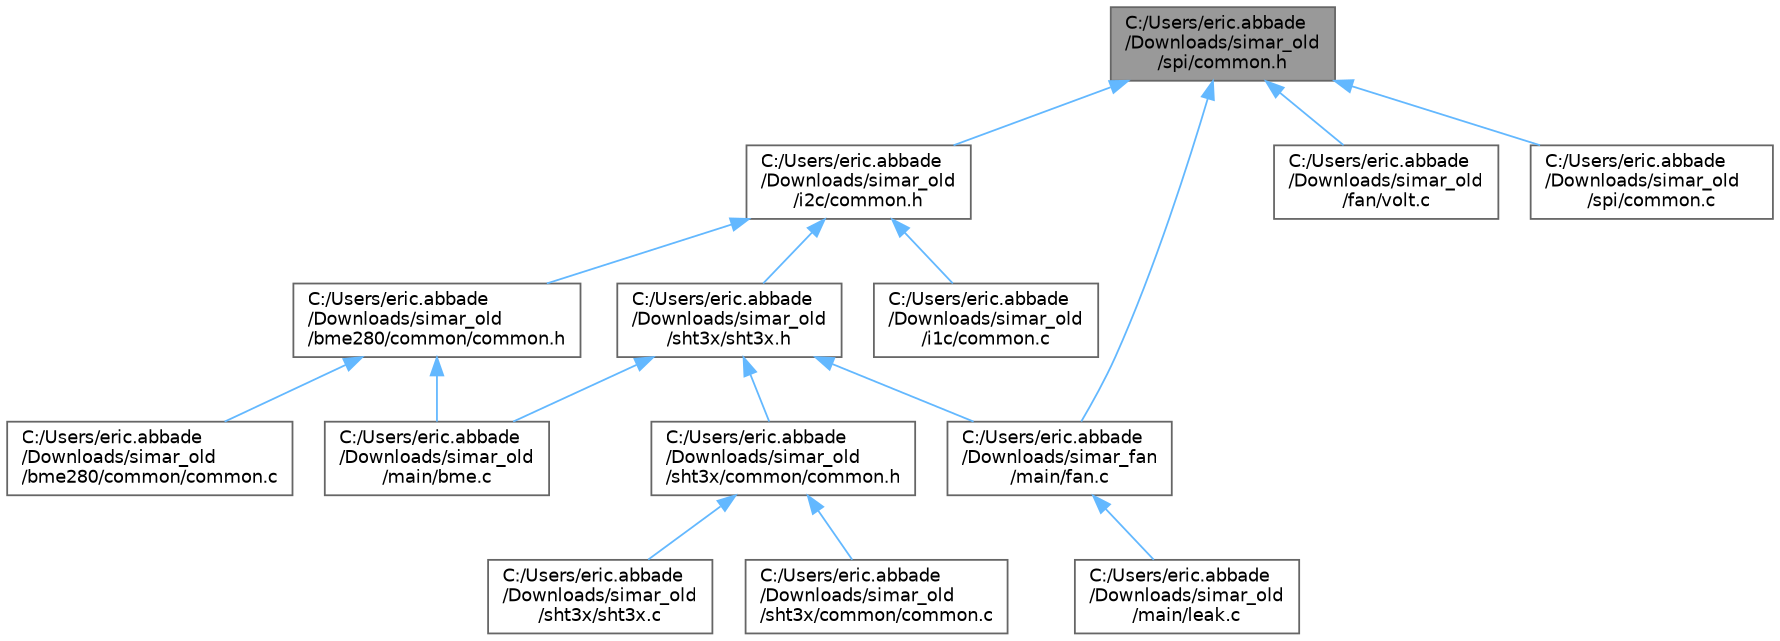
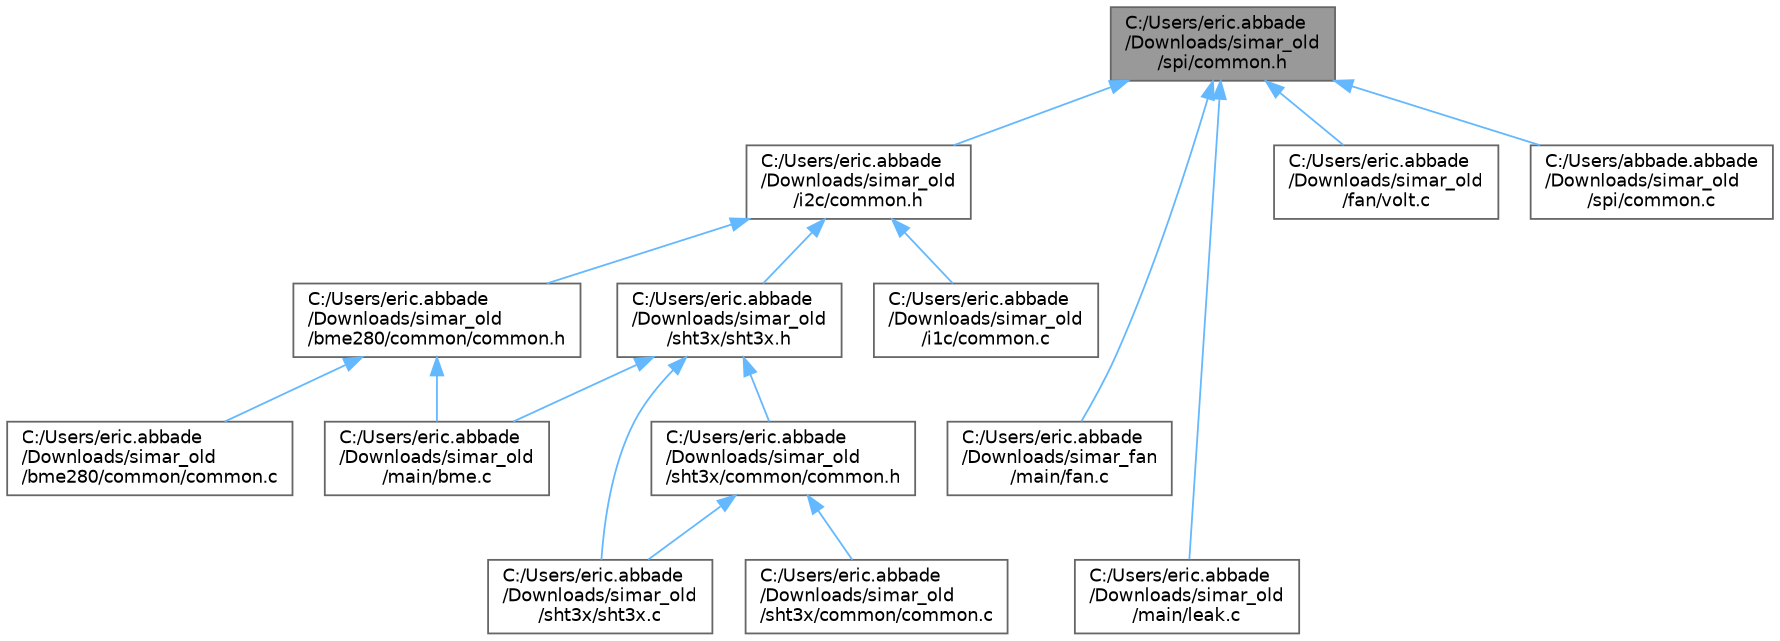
node "C:/Users/eric.abbade /Downloads/simar_old /spi/common.c": label "C:/Users/eric.abbade /Downloads/simar_old /spi/common.c" -> "C:/Users/abbade.abbade /Downloads/simar_old /spi/common.c"
edge "C:/Users/eric.abbade /Downloads/simar_fan /main/fan.c" -> "C:/Users/eric.abbade /Downloads/simar_old /sht3x/sht3x.h": now "C:/Users/eric.abbade /Downloads/simar_old /sht3x/sht3x.c" -> "C:/Users/eric.abbade /Downloads/simar_old /sht3x/sht3x.h"
edge "C:/Users/eric.abbade /Downloads/simar_old /main/leak.c" -> "C:/Users/eric.abbade /Downloads/simar_fan /main/fan.c": now "C:/Users/eric.abbade /Downloads/simar_old /main/leak.c" -> "C:/Users/eric.abbade /Downloads/simar_old /spi/common.h"
